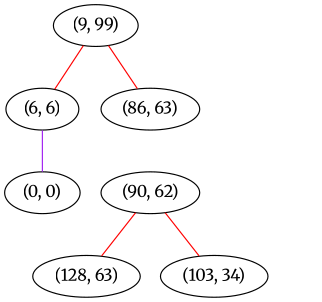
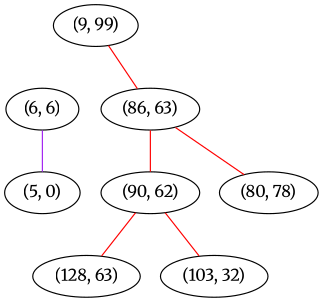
edge "(9, 99)" -- "(6, 6)": removed
edge "(86, 63)" -- "(90, 62)": added
node "(0, 0)": label "(0, 0)" -> "(5, 0)"
node "(80, 78)": added
node "(103, 34)": label "(103, 34)" -> "(103, 32)"
